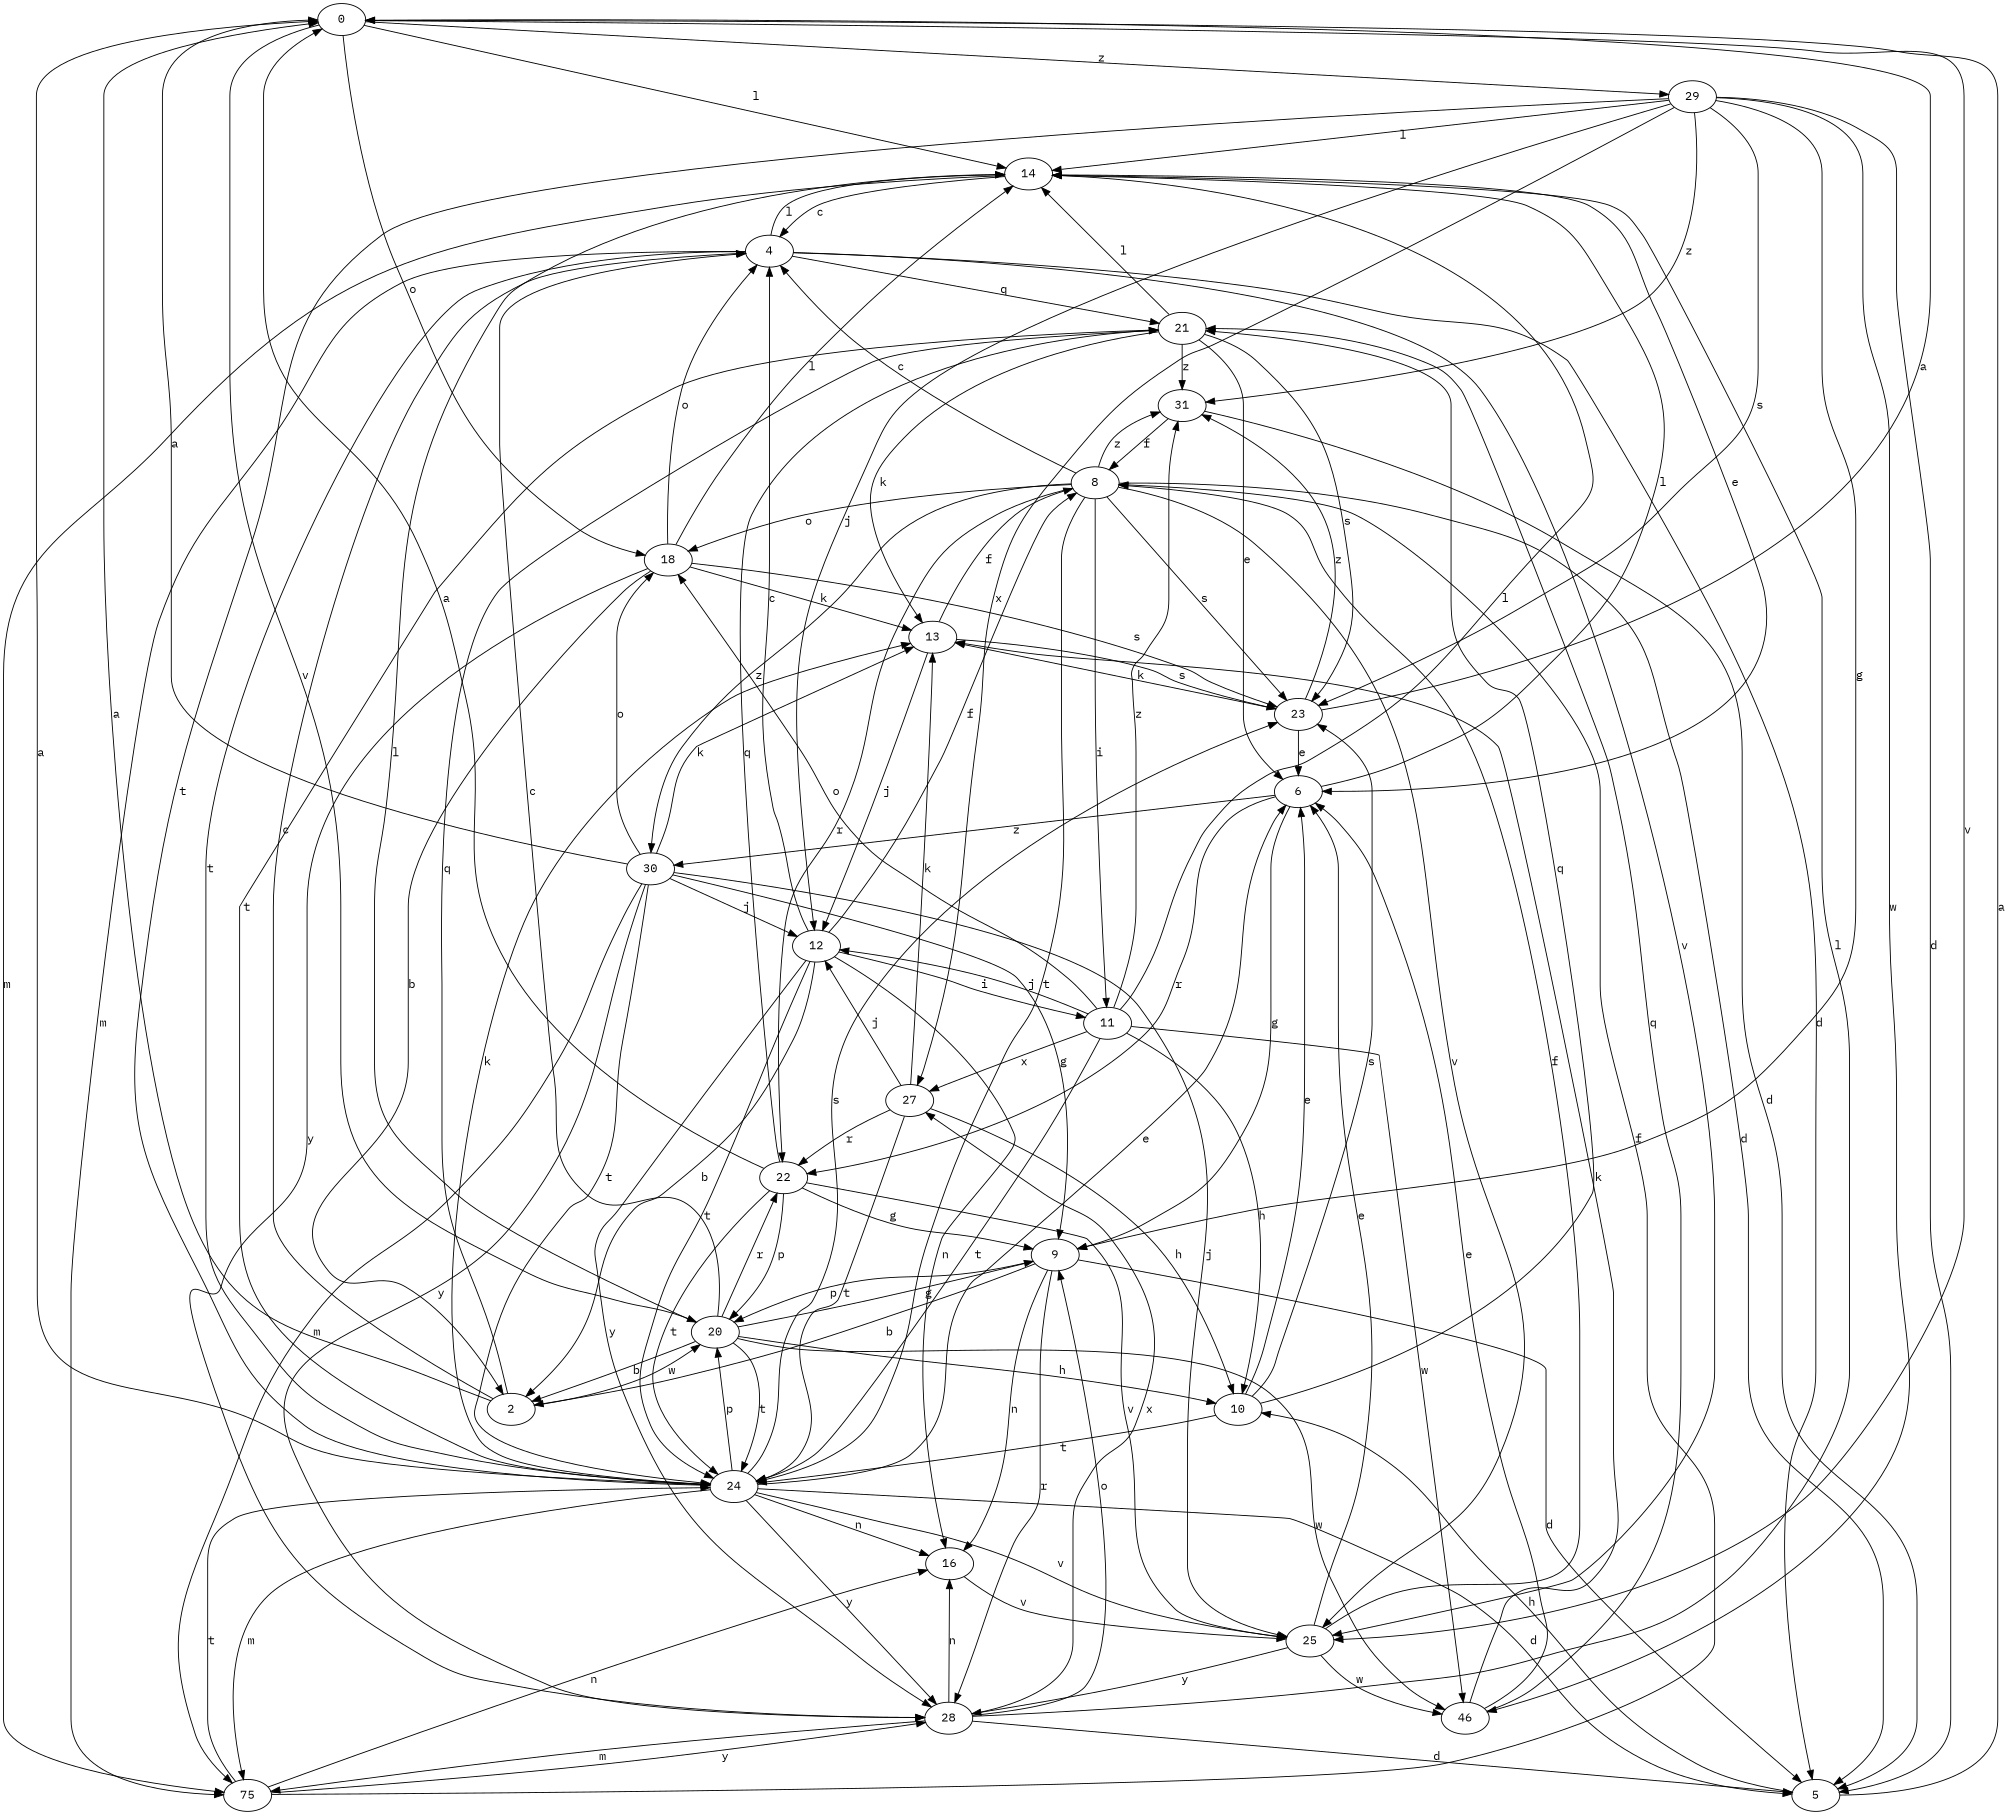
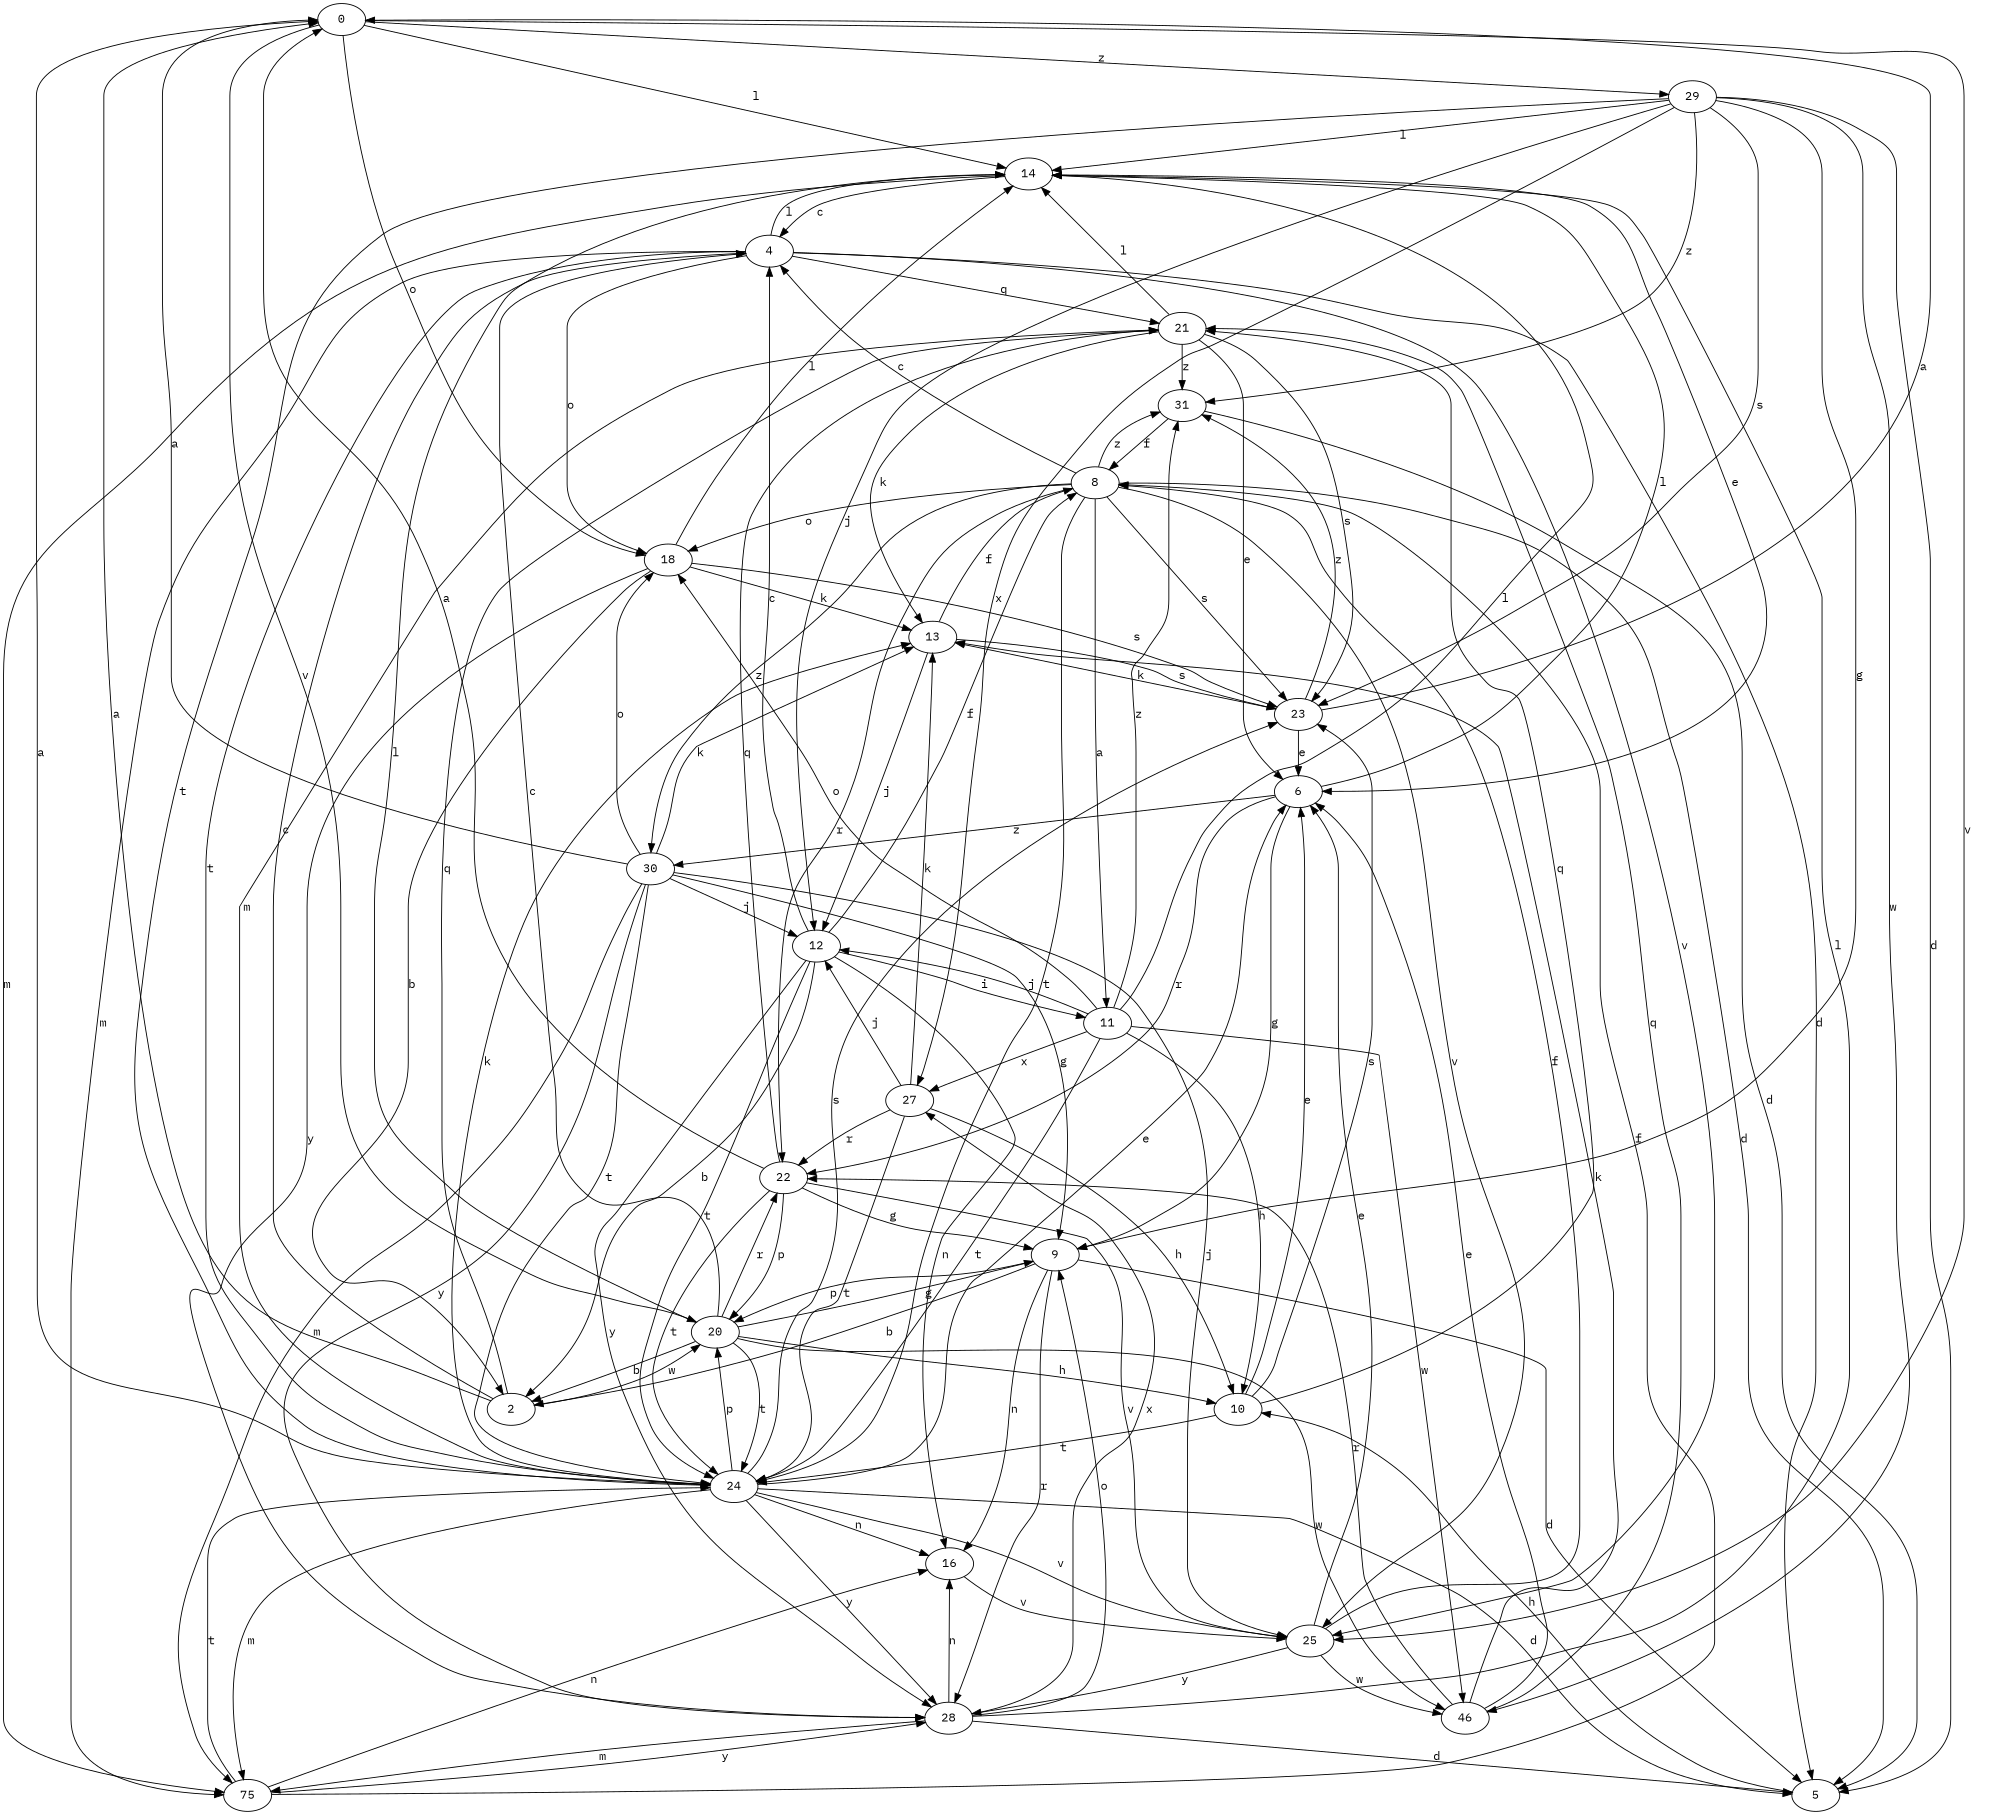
edge "5" -> "0": removed, label "a"
edge "18" -> "4": reversed
edge "8" -> "11": label "i" -> "a"
edge "21" -> "24": label "t" -> "m"
edge "46" -> "22": added, label "r"
